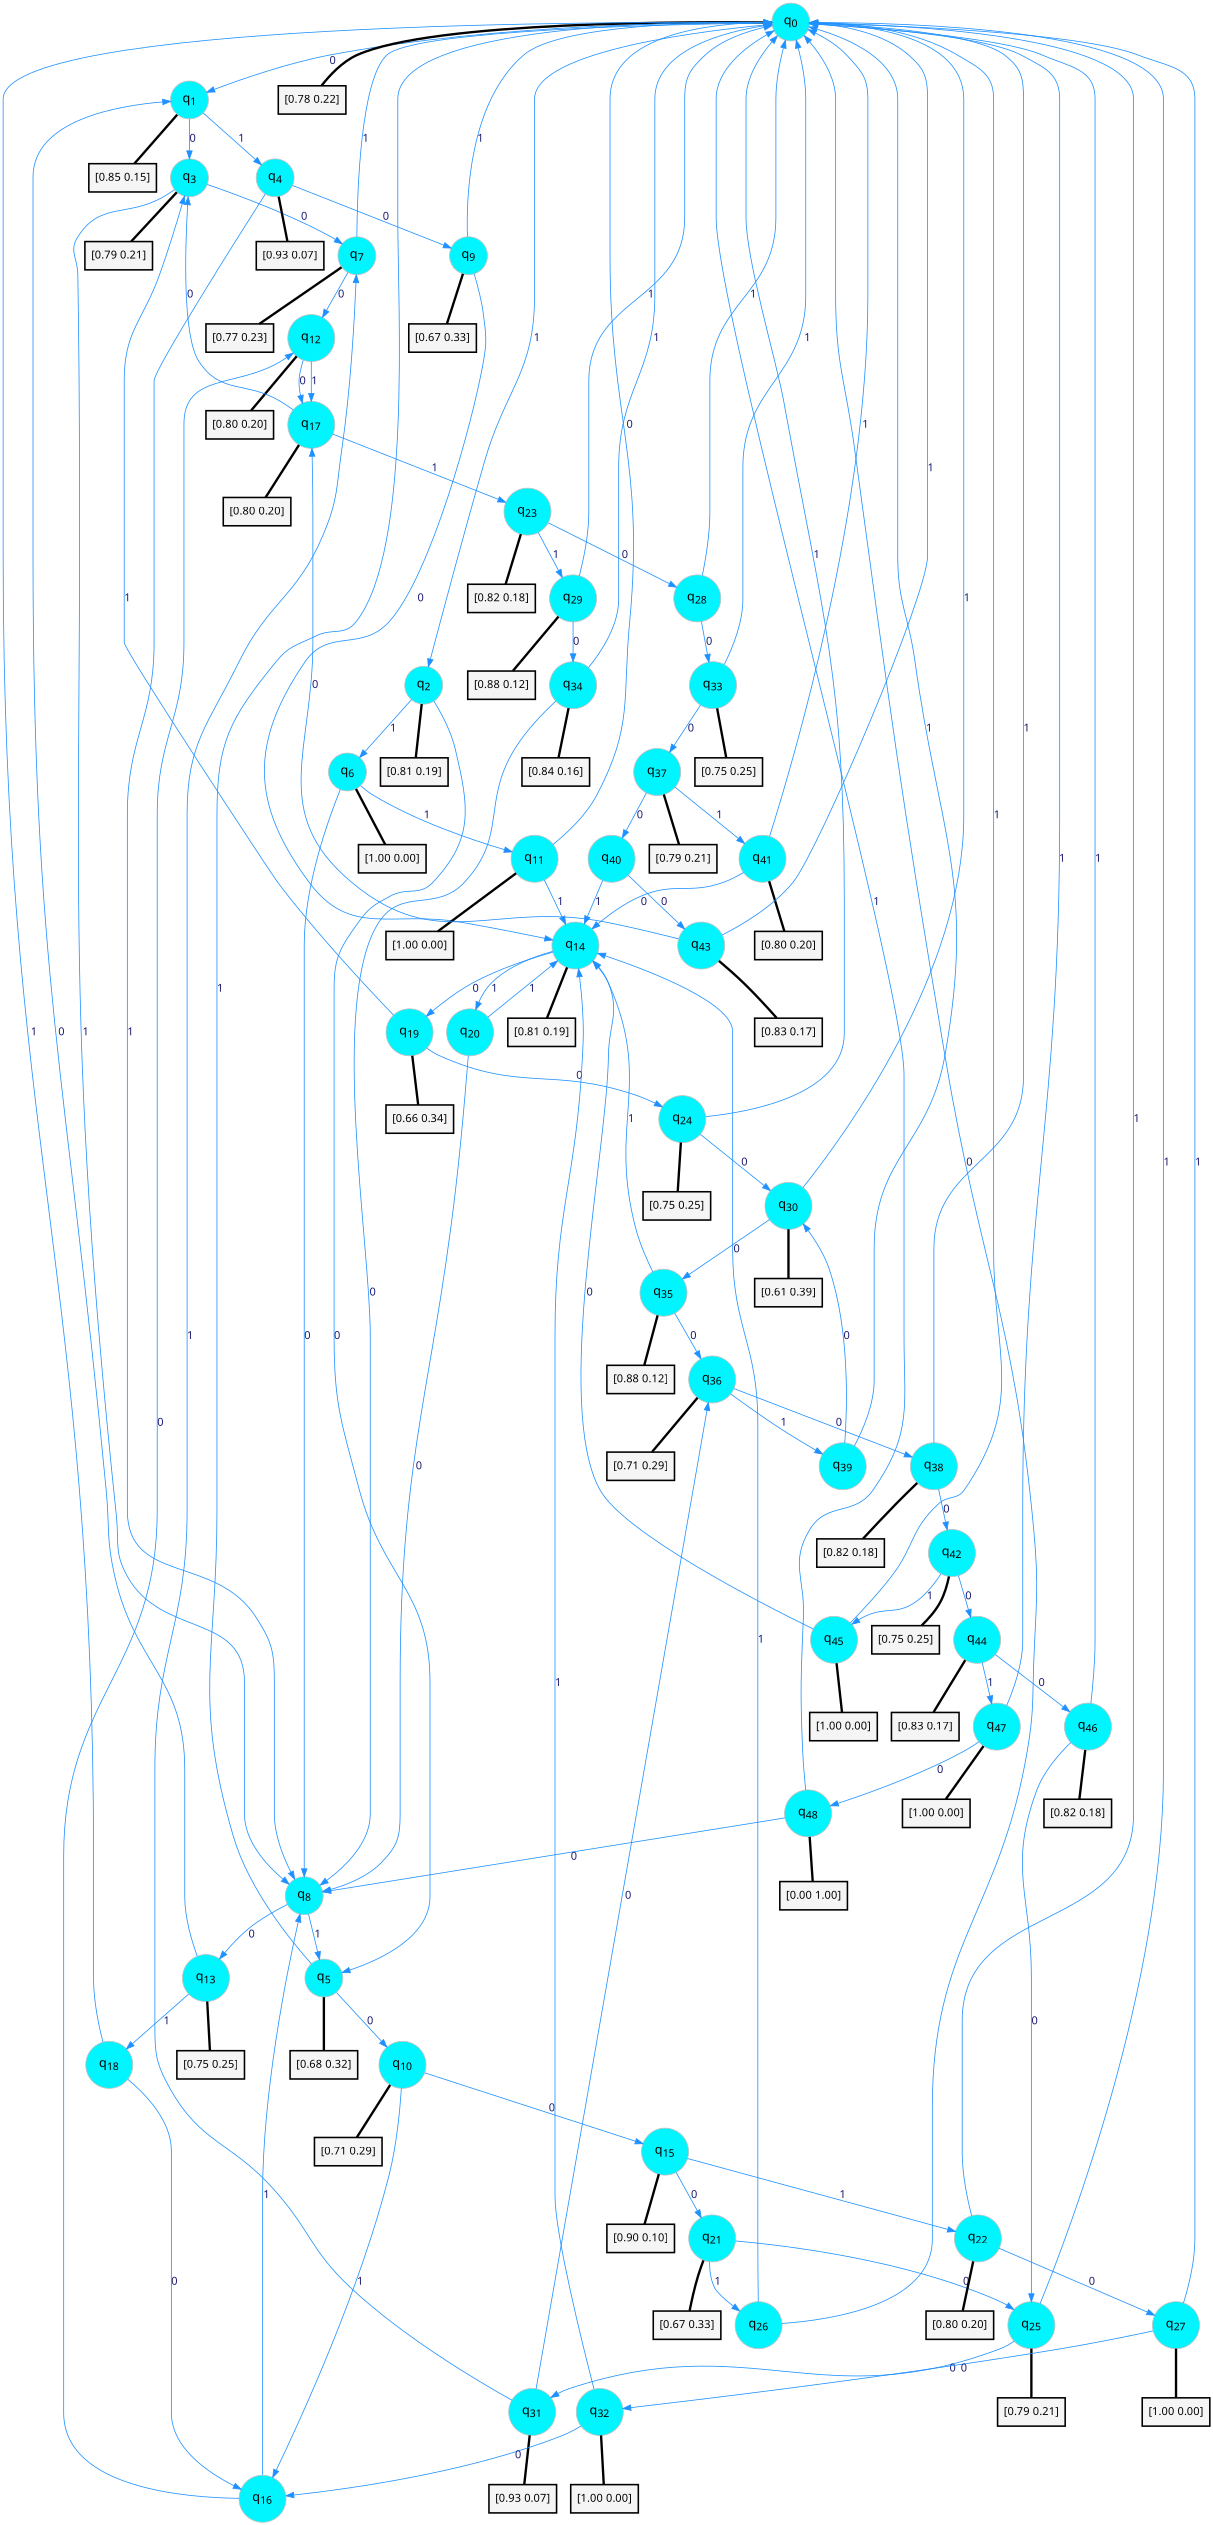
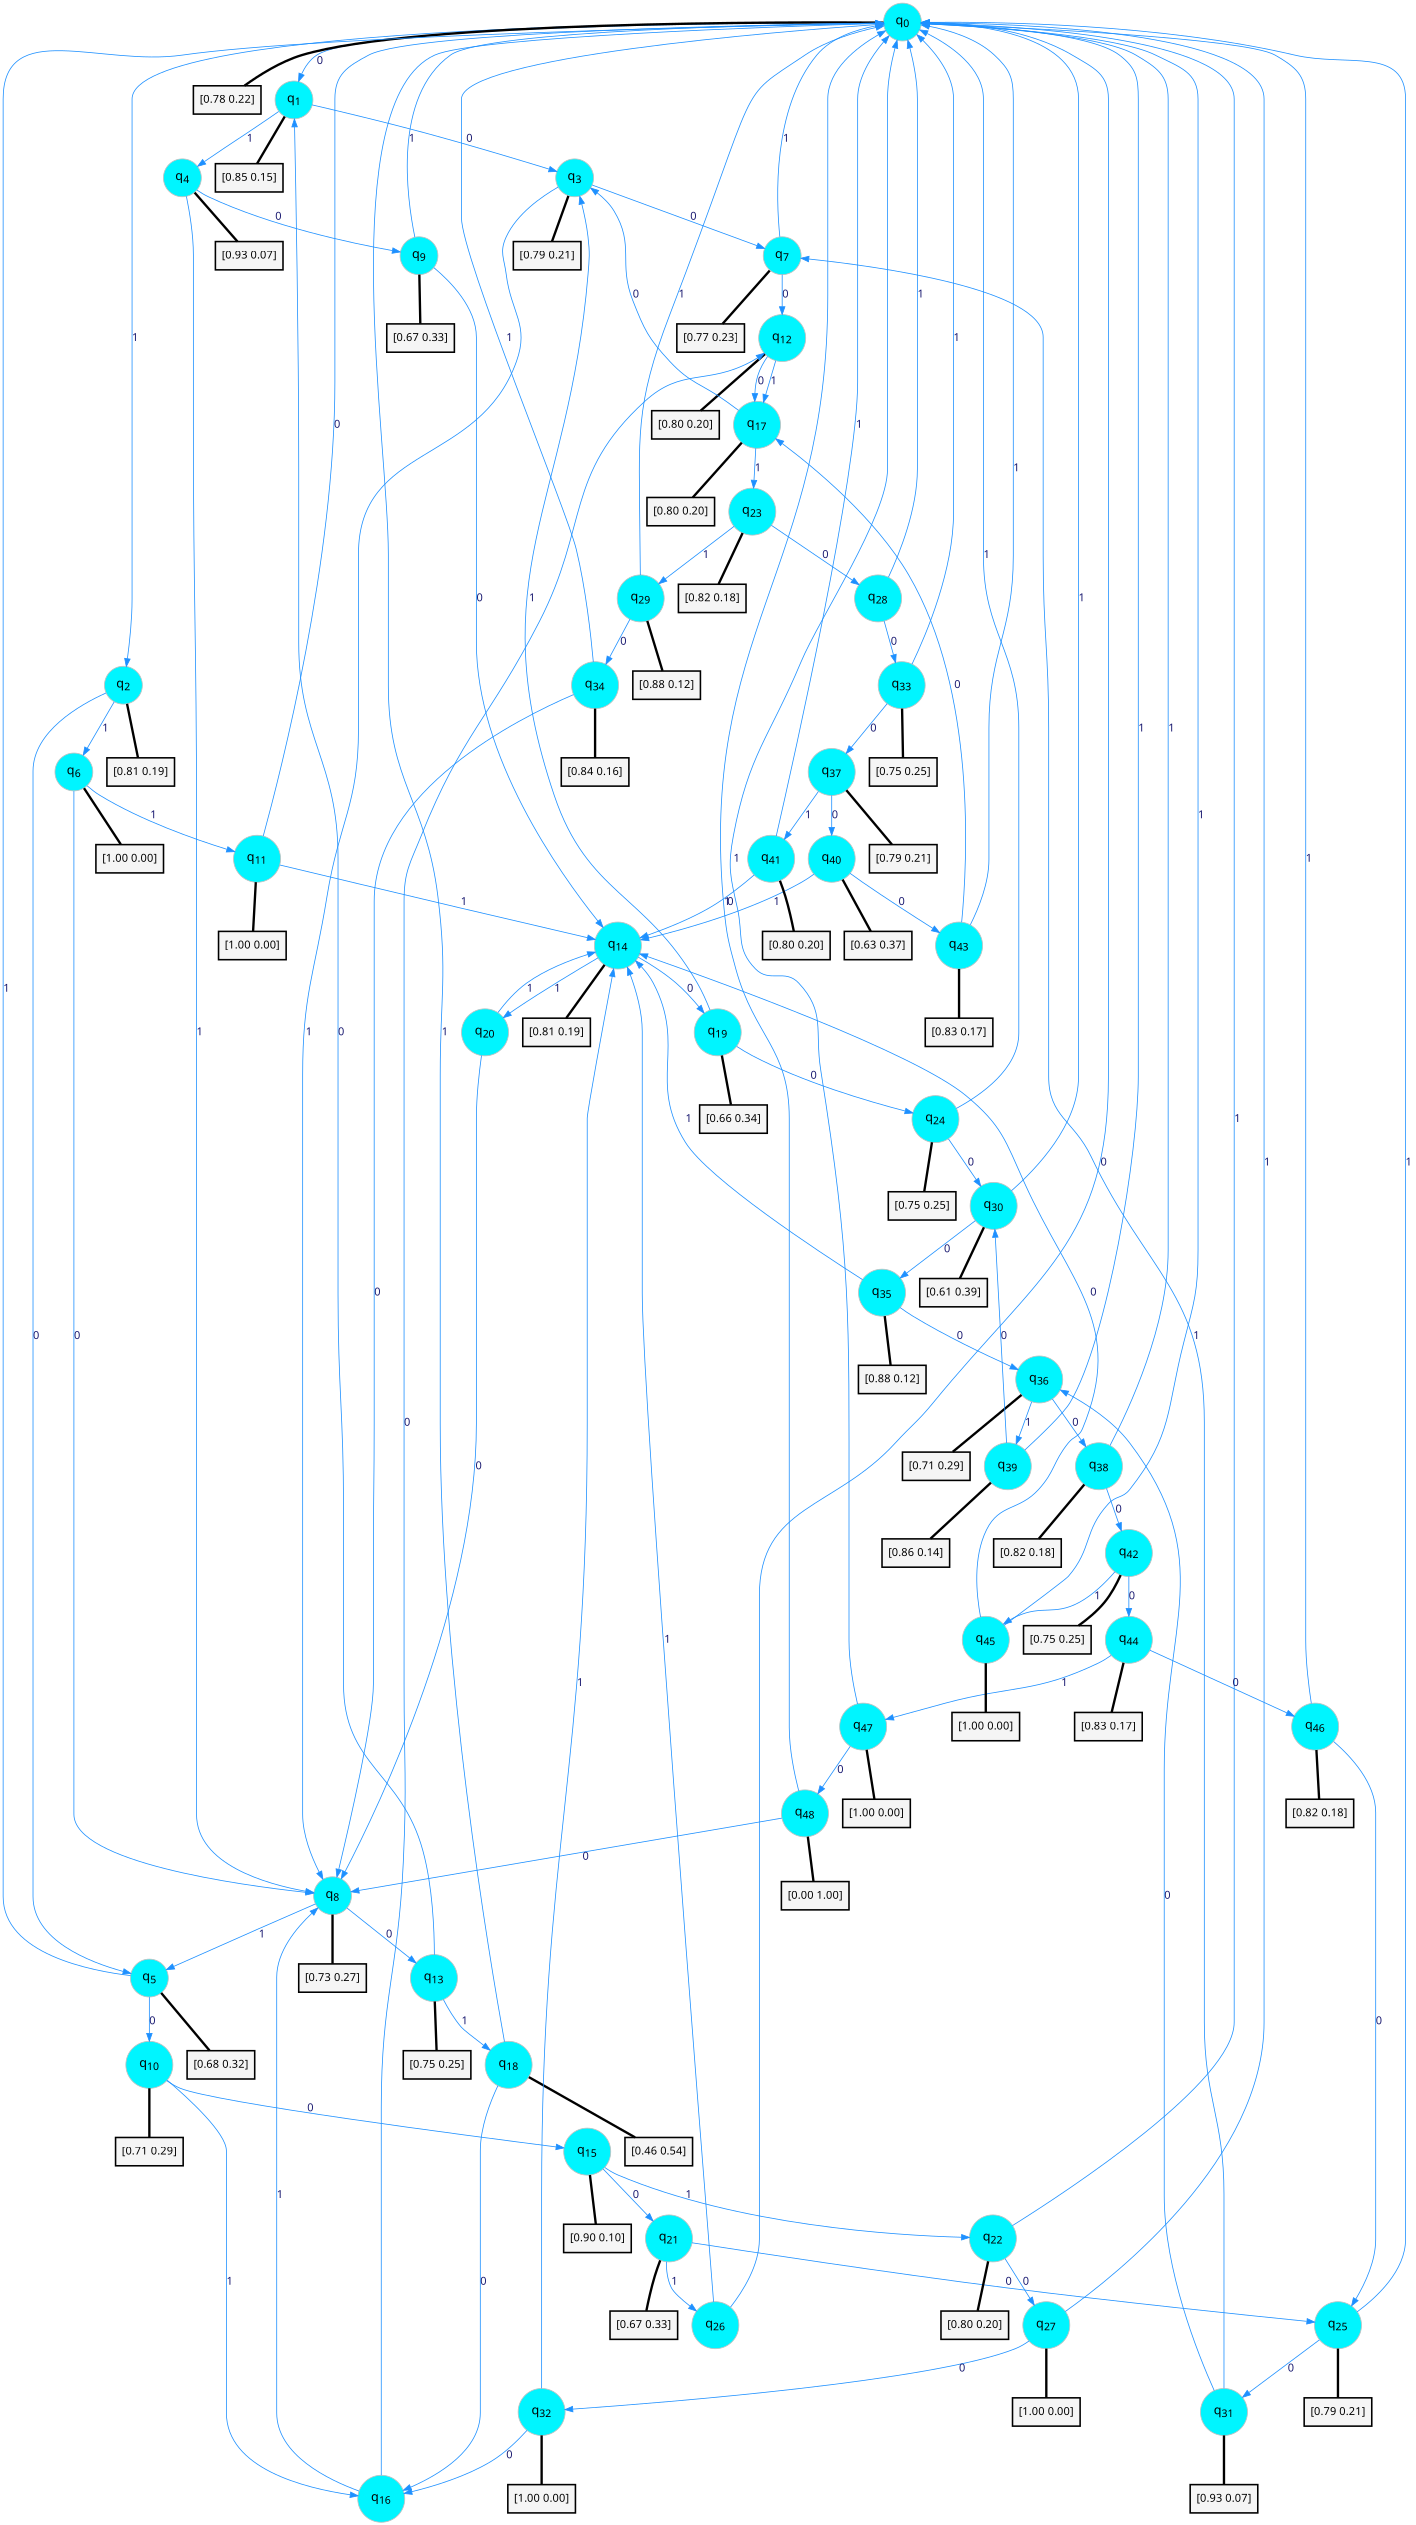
node "[0.63 0.37]": added
node "[0.86 0.14]": added
node "[0.73 0.27]": added
node "[0.46 0.54]": added
